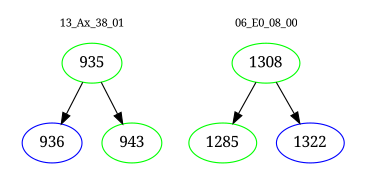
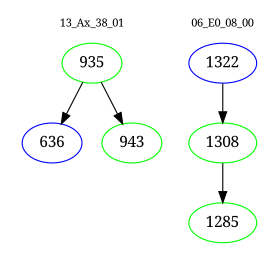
edge "1308" -> "1322": reversed
node "936": label "936" -> "636"
